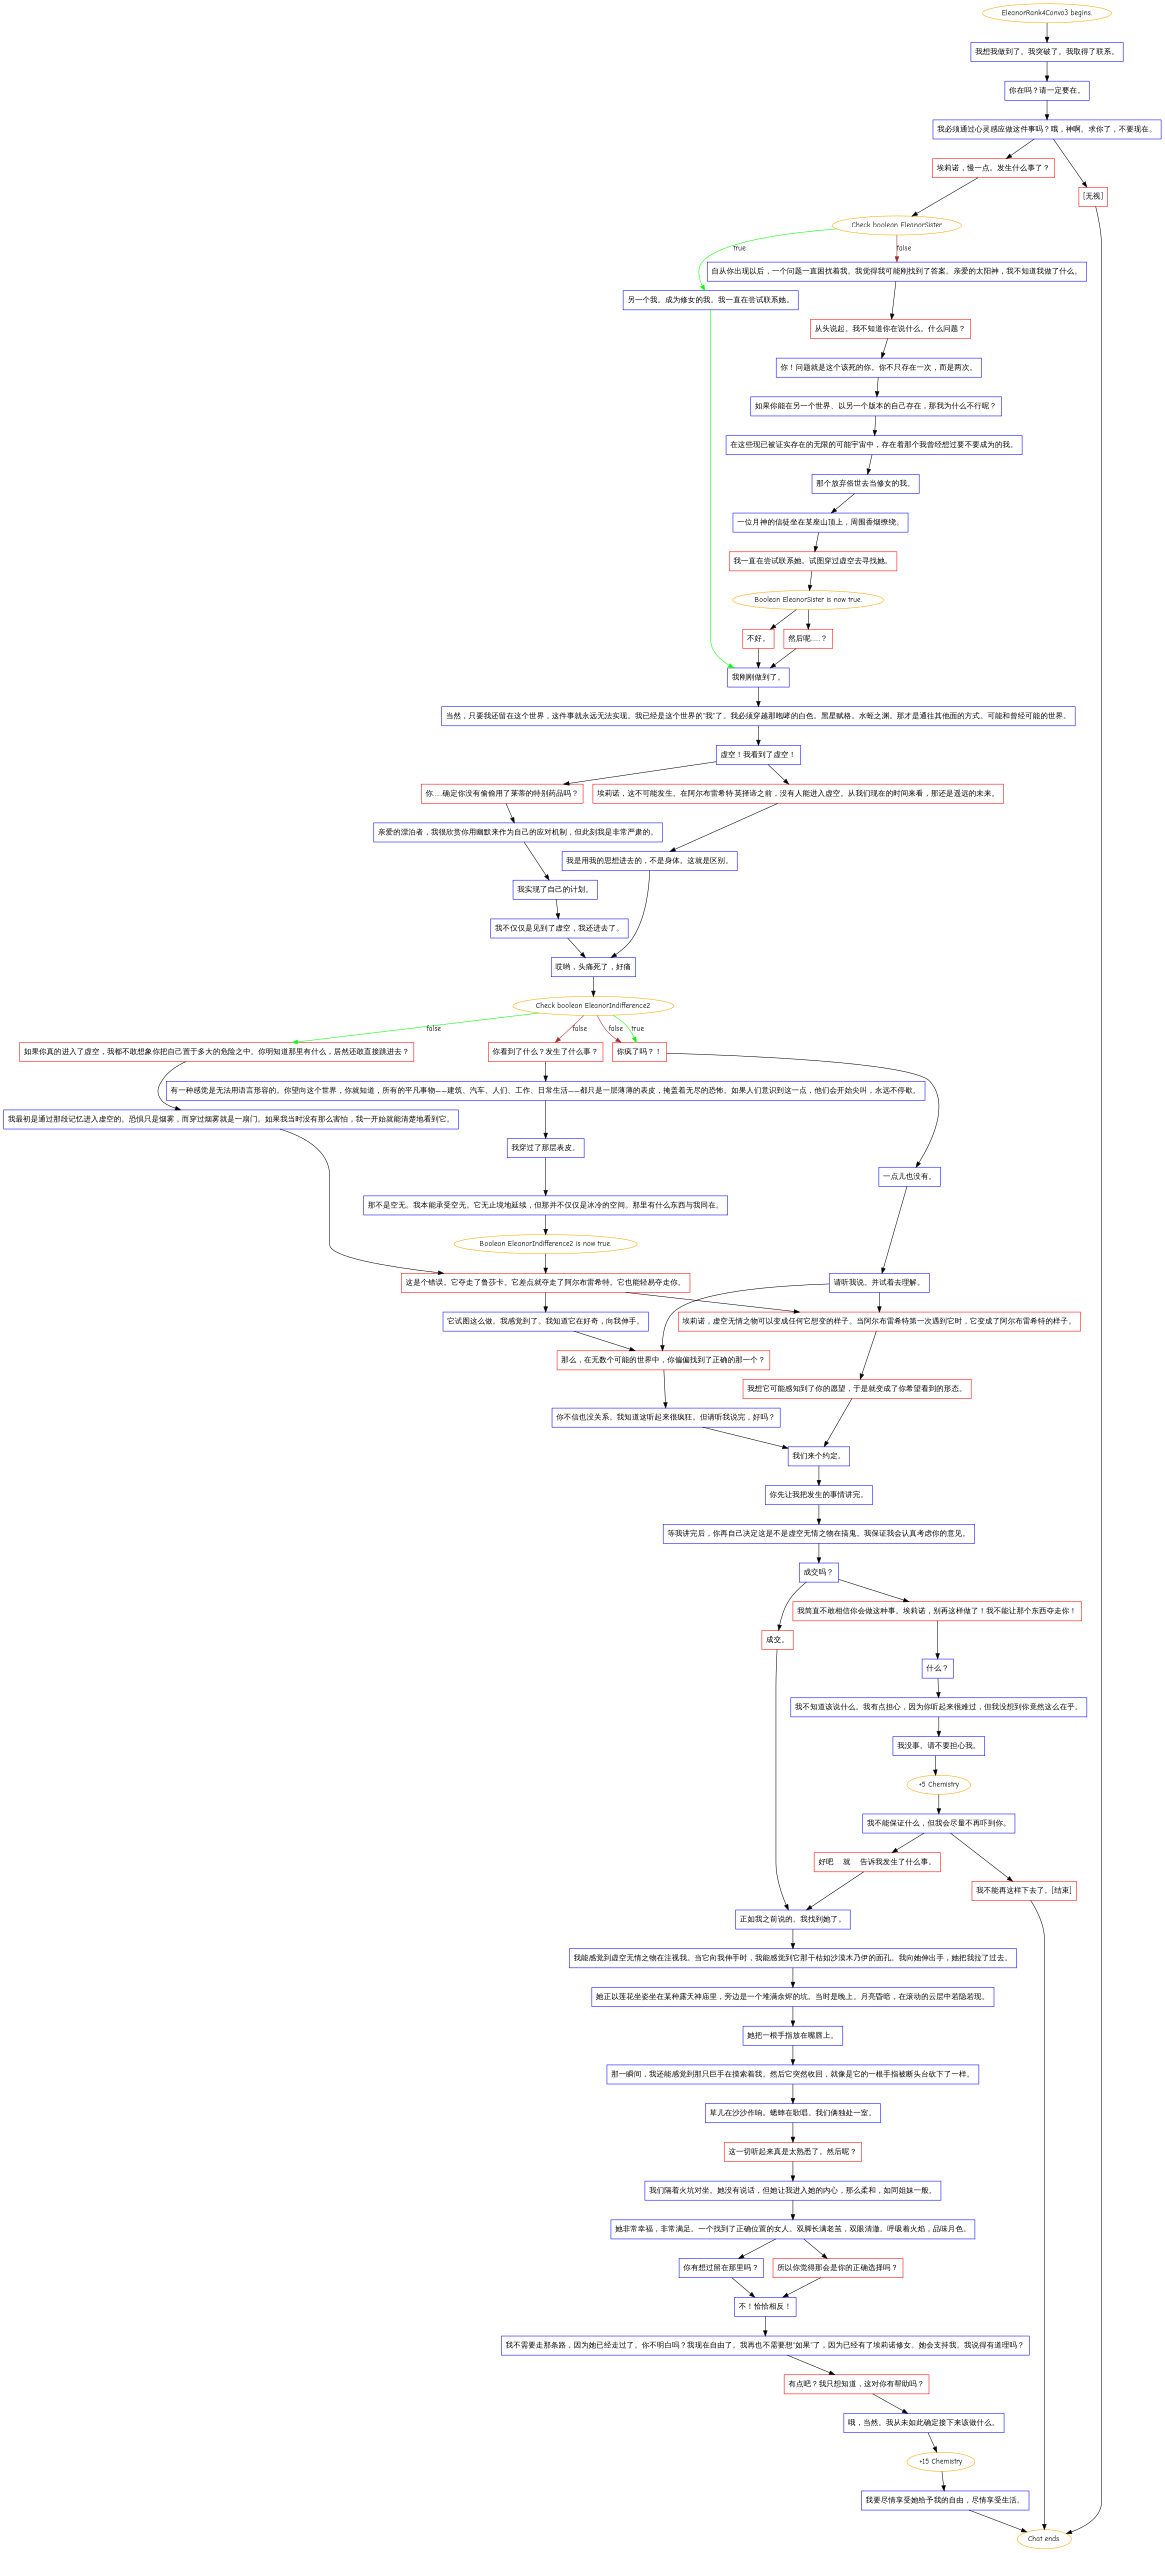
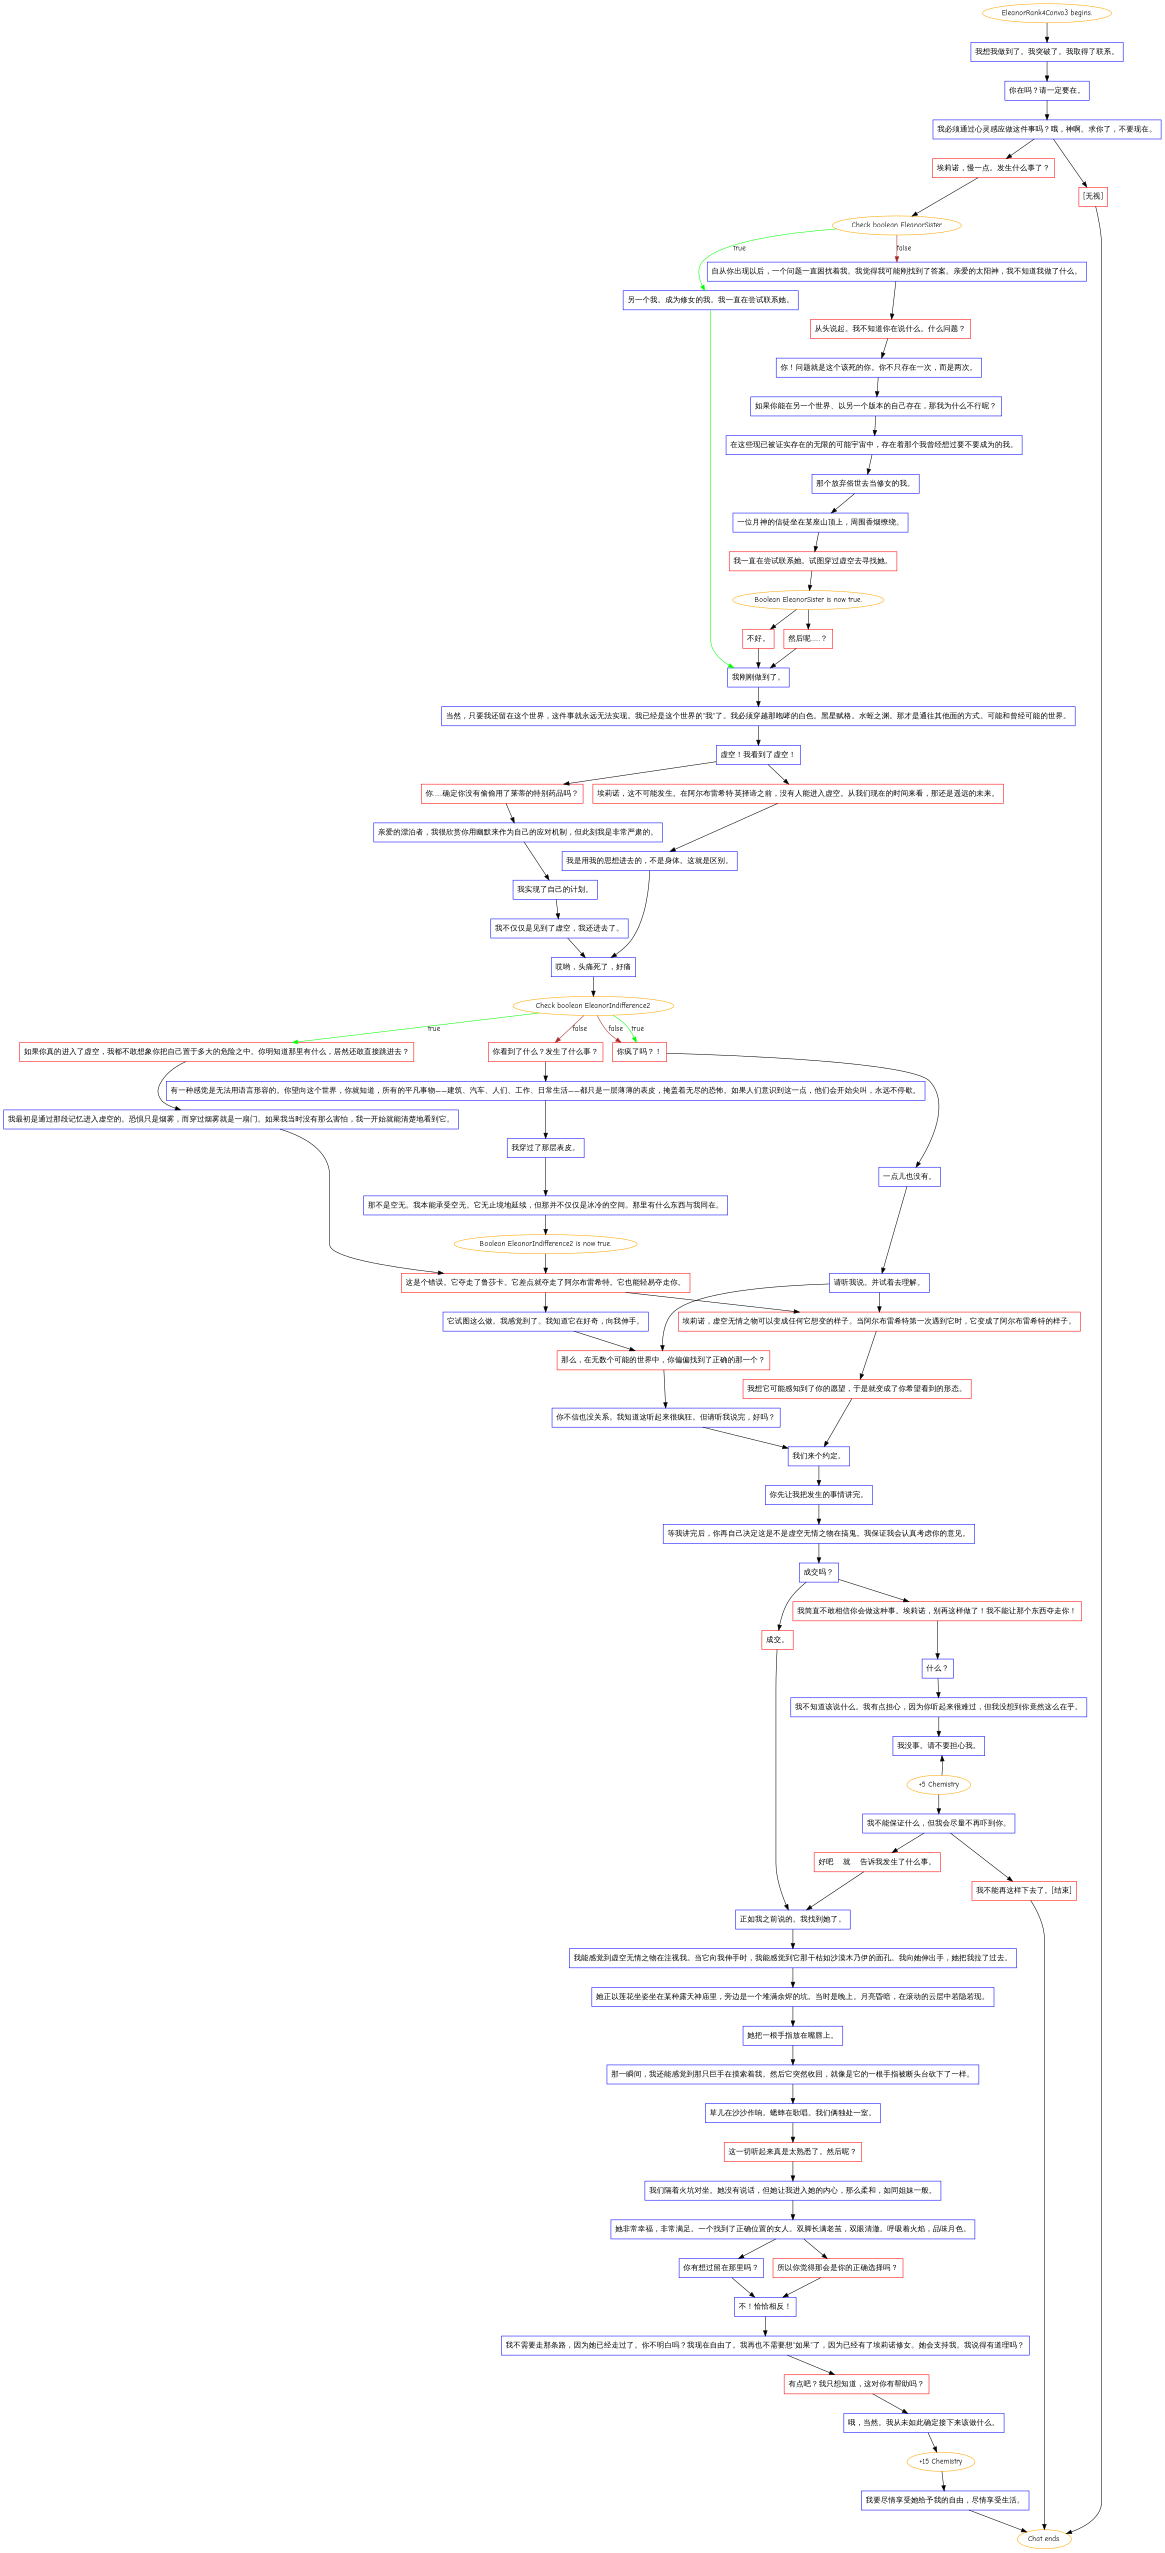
edge "Check boolean EleanorIndifference2" -> "如果你真的进入了虚空，我都不敢想象你把自己置于多大的危险之中。你明知道那里有什么，居然还敢直接跳进去？": label "false" -> "true"
edge "我没事。请不要担心我。" -> "+5 Chemistry": reversed
